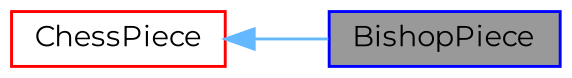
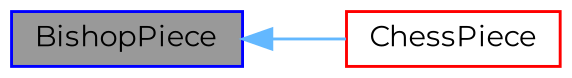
edge "BishopPiece" -> "ChessPiece": reversed
